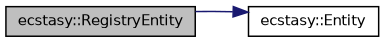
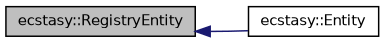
edge "ecstasy::RegistryEntity" -> "ecstasy::Entity": reversed
